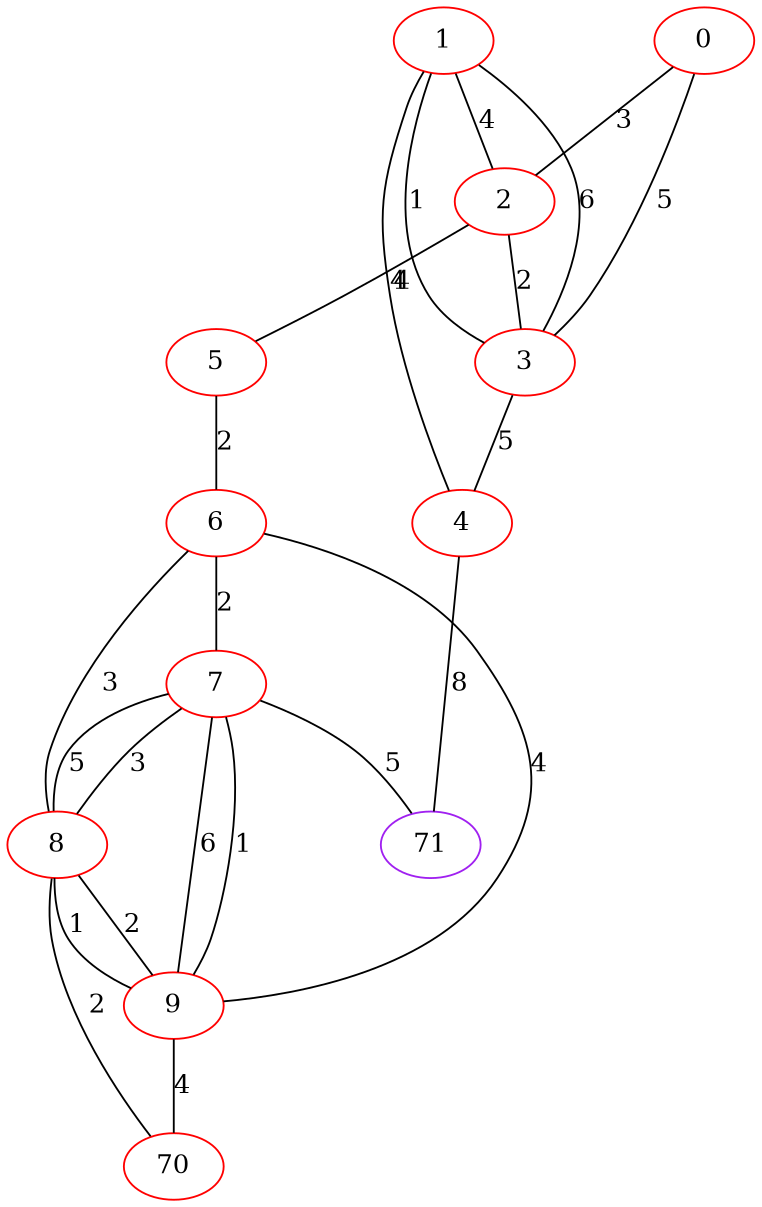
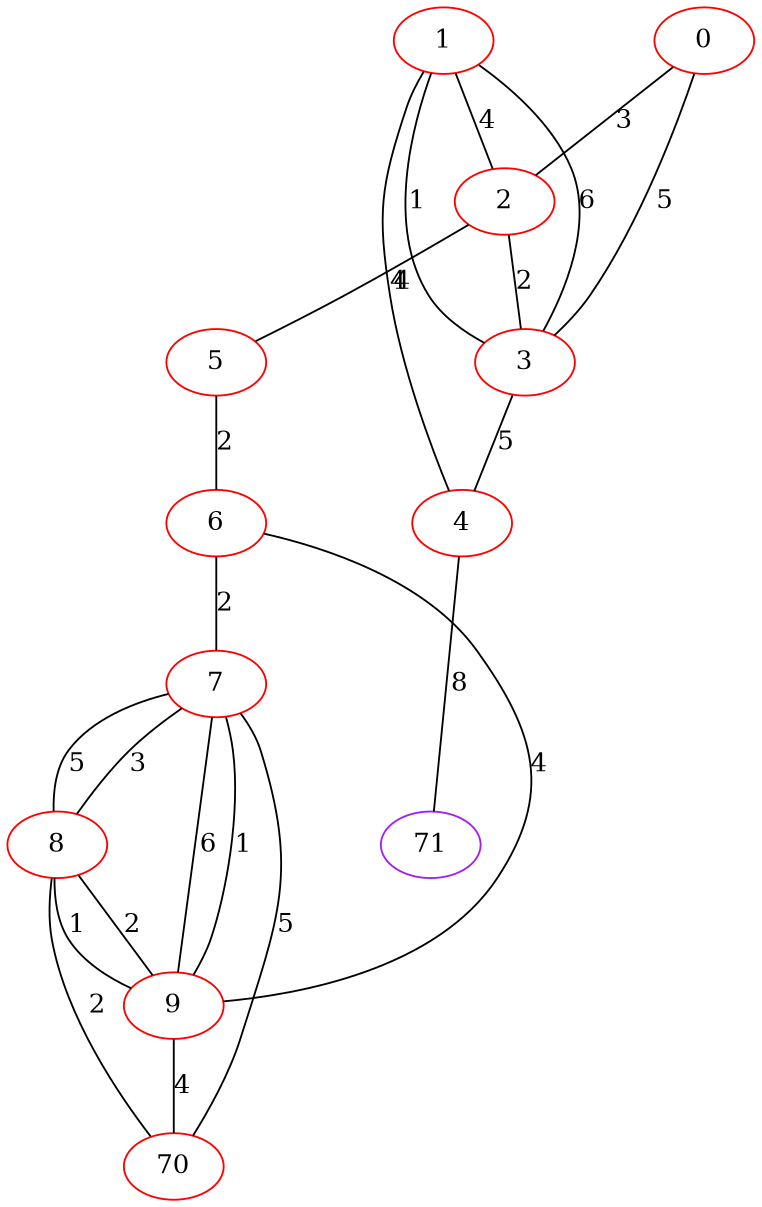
edge "6" -- "8": removed, label "3"
edge "7" -- "71": now "7" -- "70"
